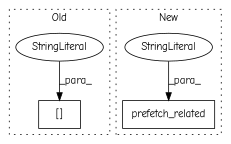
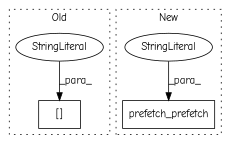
node "prefetch_related": label "prefetch_related" -> "prefetch_prefetch"
